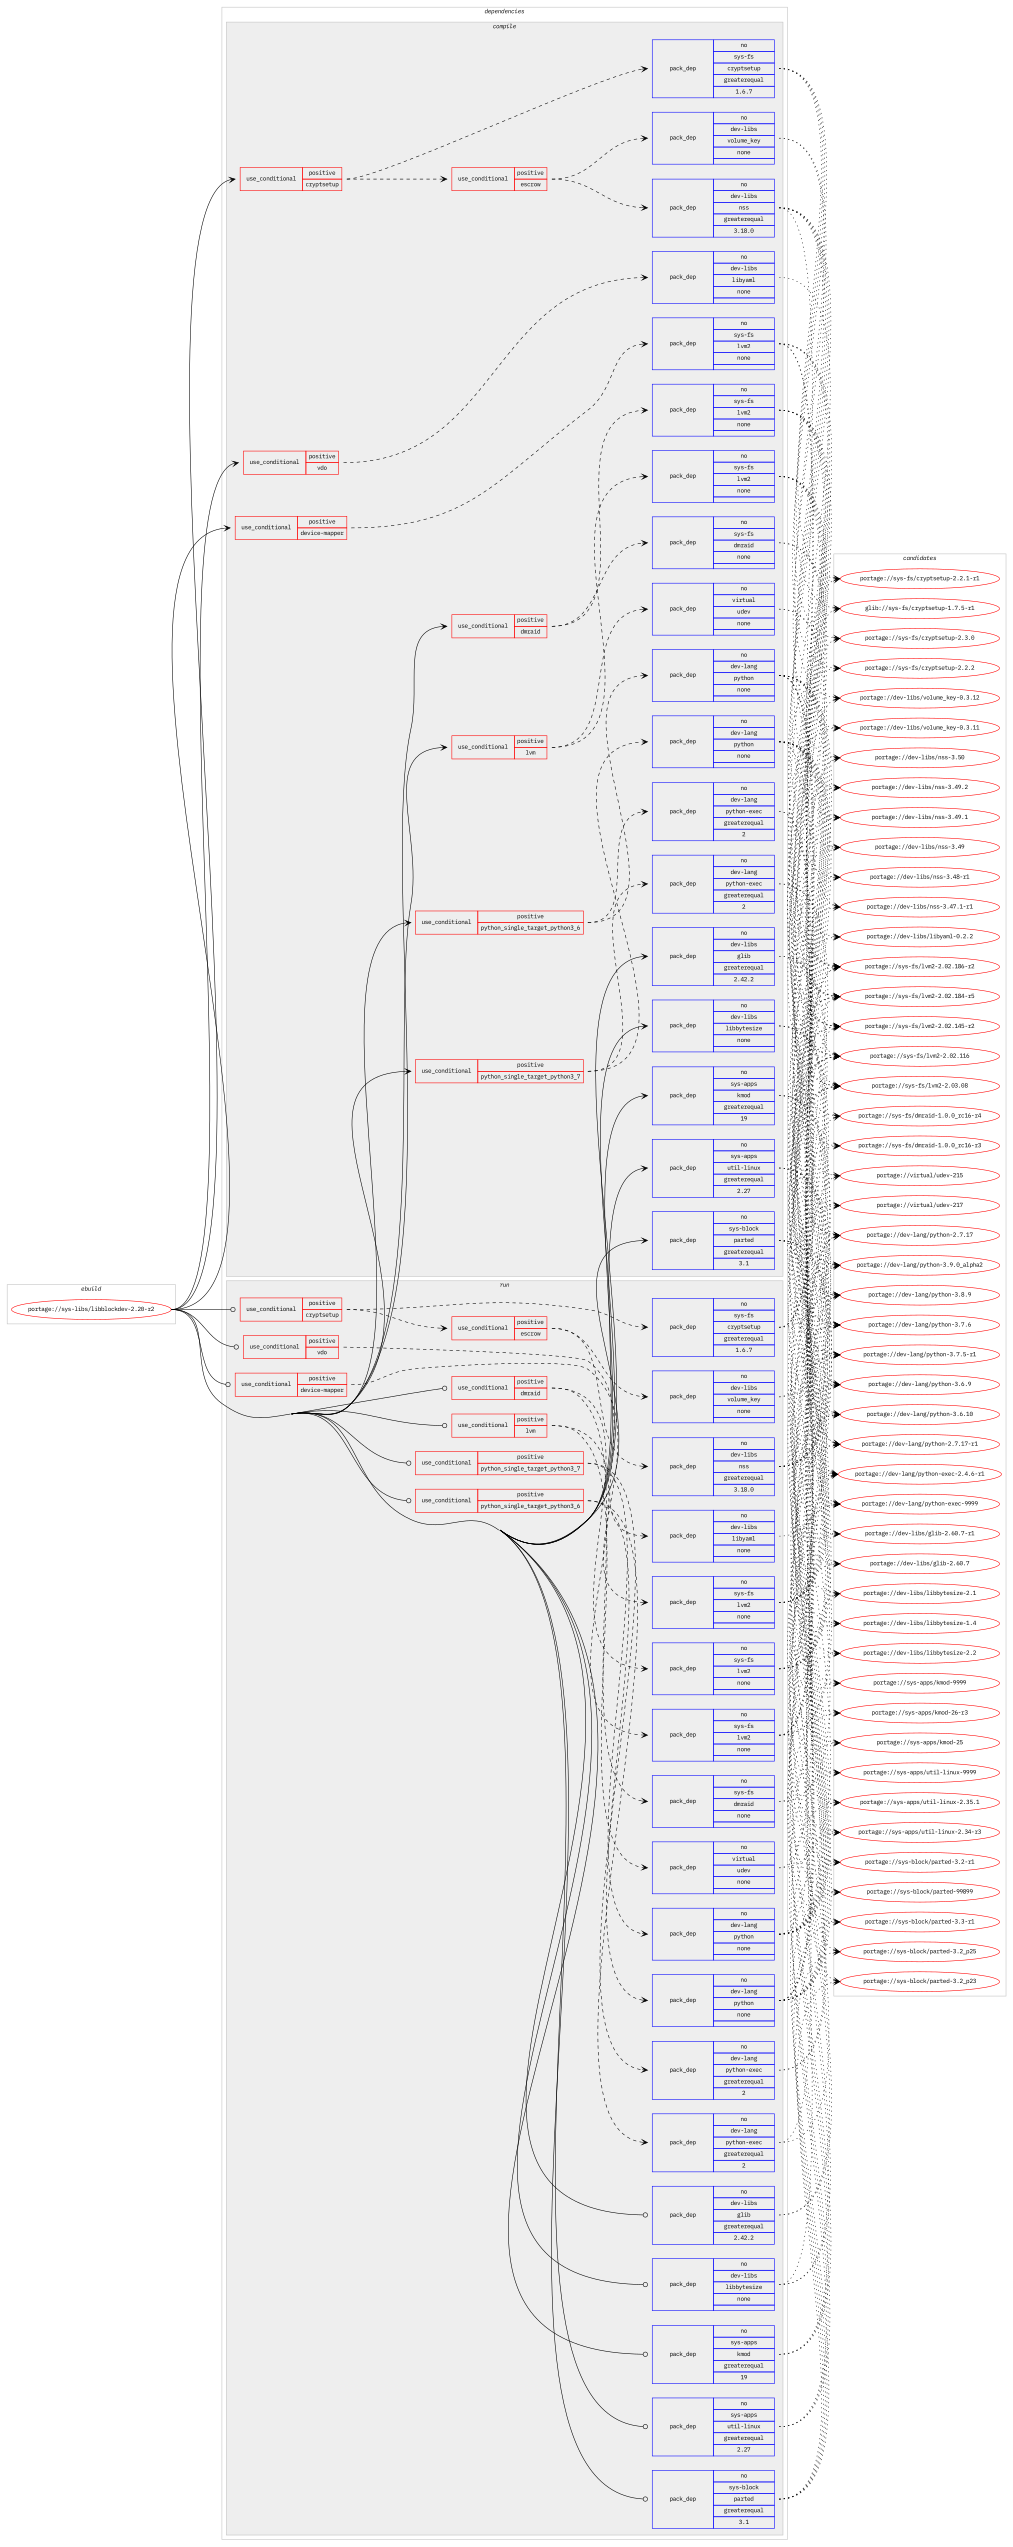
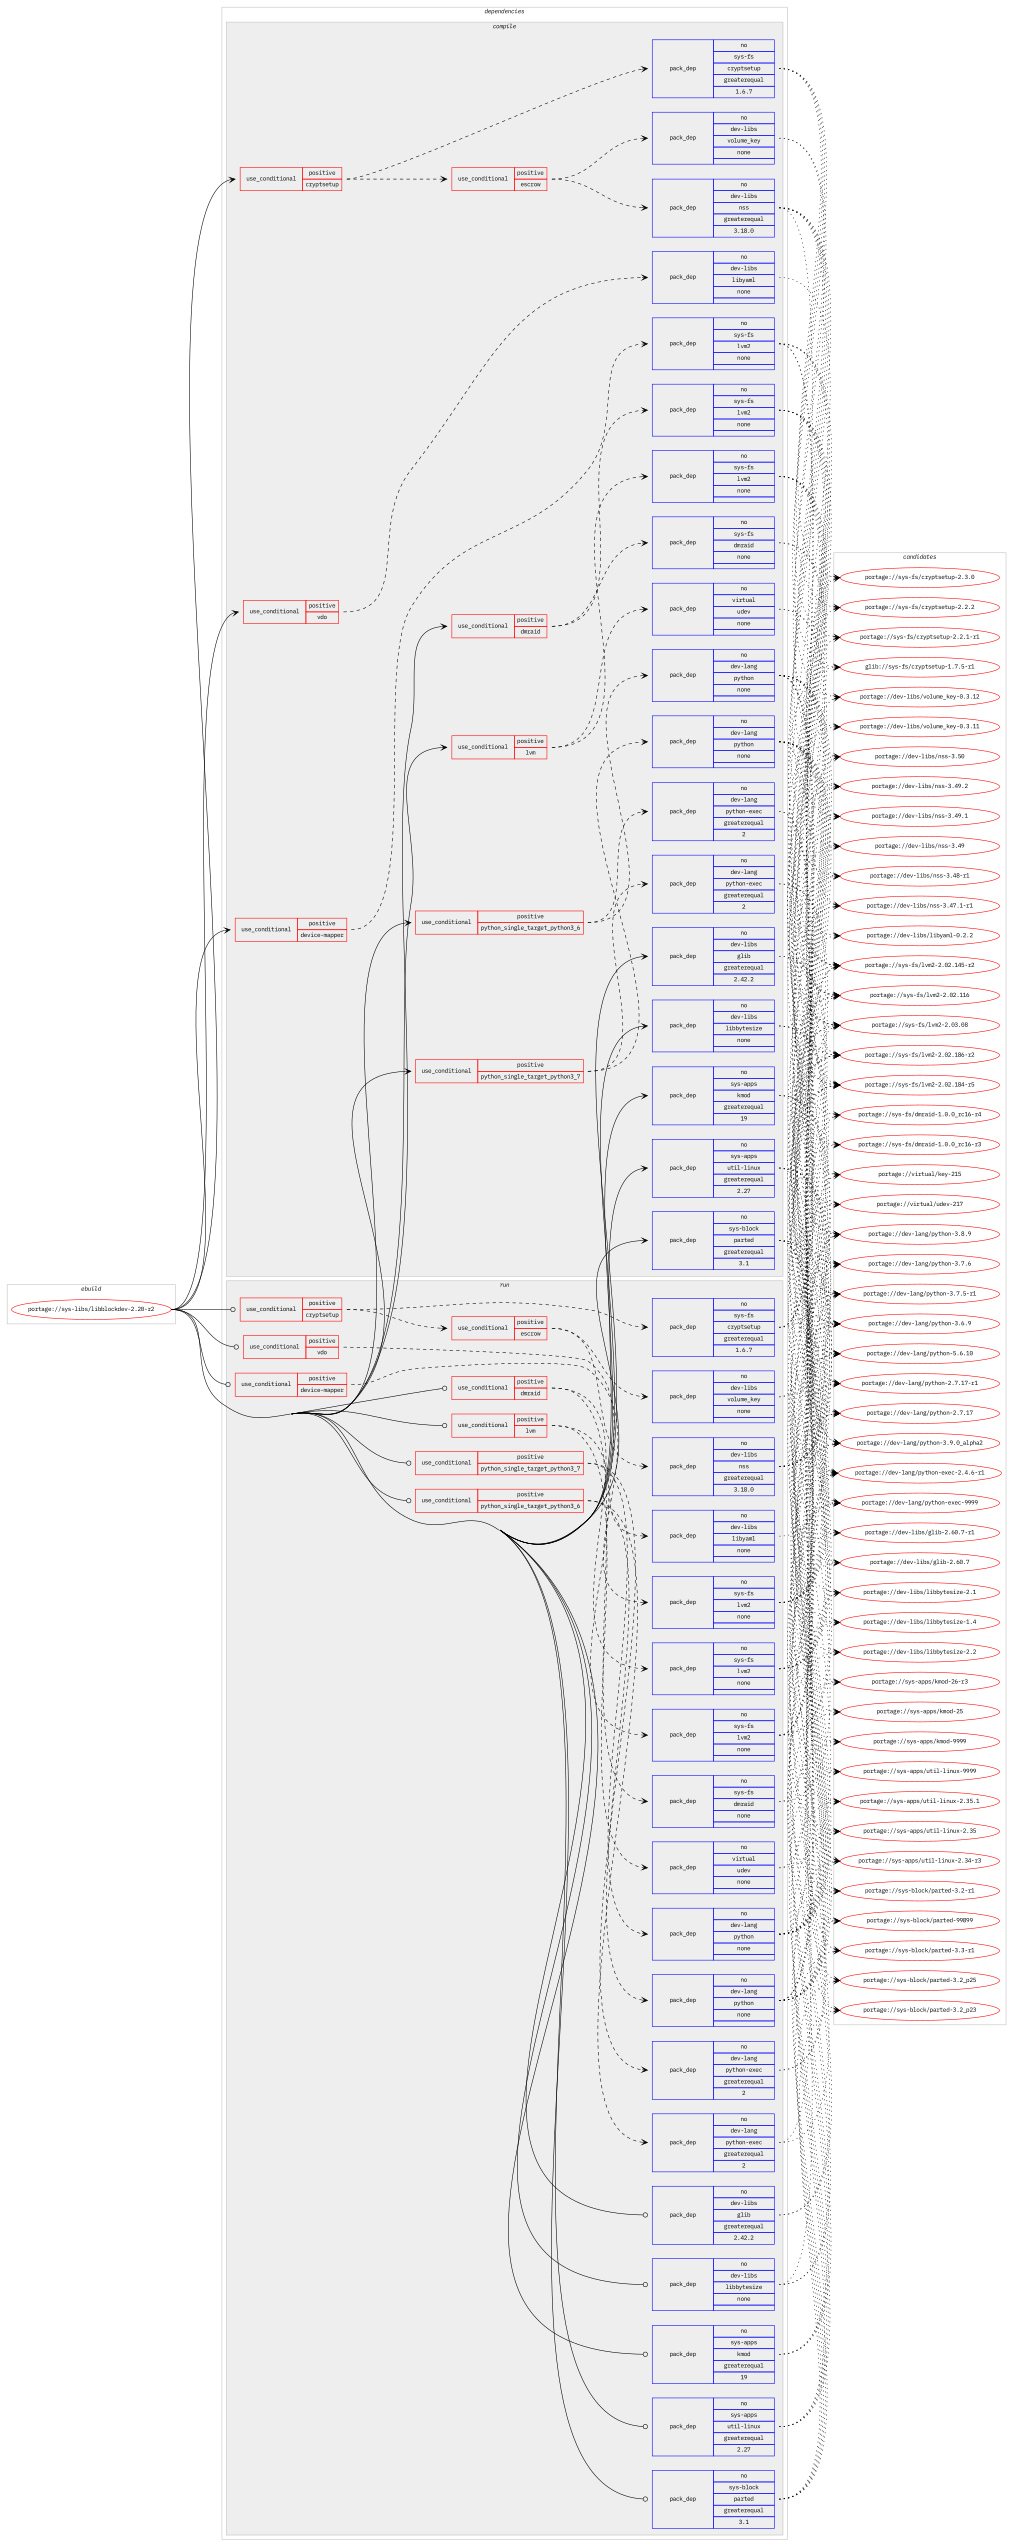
node "portage://virtual/udev-215": label "portage://virtual/udev-215" -> "portage://virtual/key-215"
node "portage://dev-lang/python-3.6.10": label "portage://dev-lang/python-3.6.10" -> "portage://dev-lang/python-5.6.10"
node "portage://sys-apps/util-linux-2.35": added
